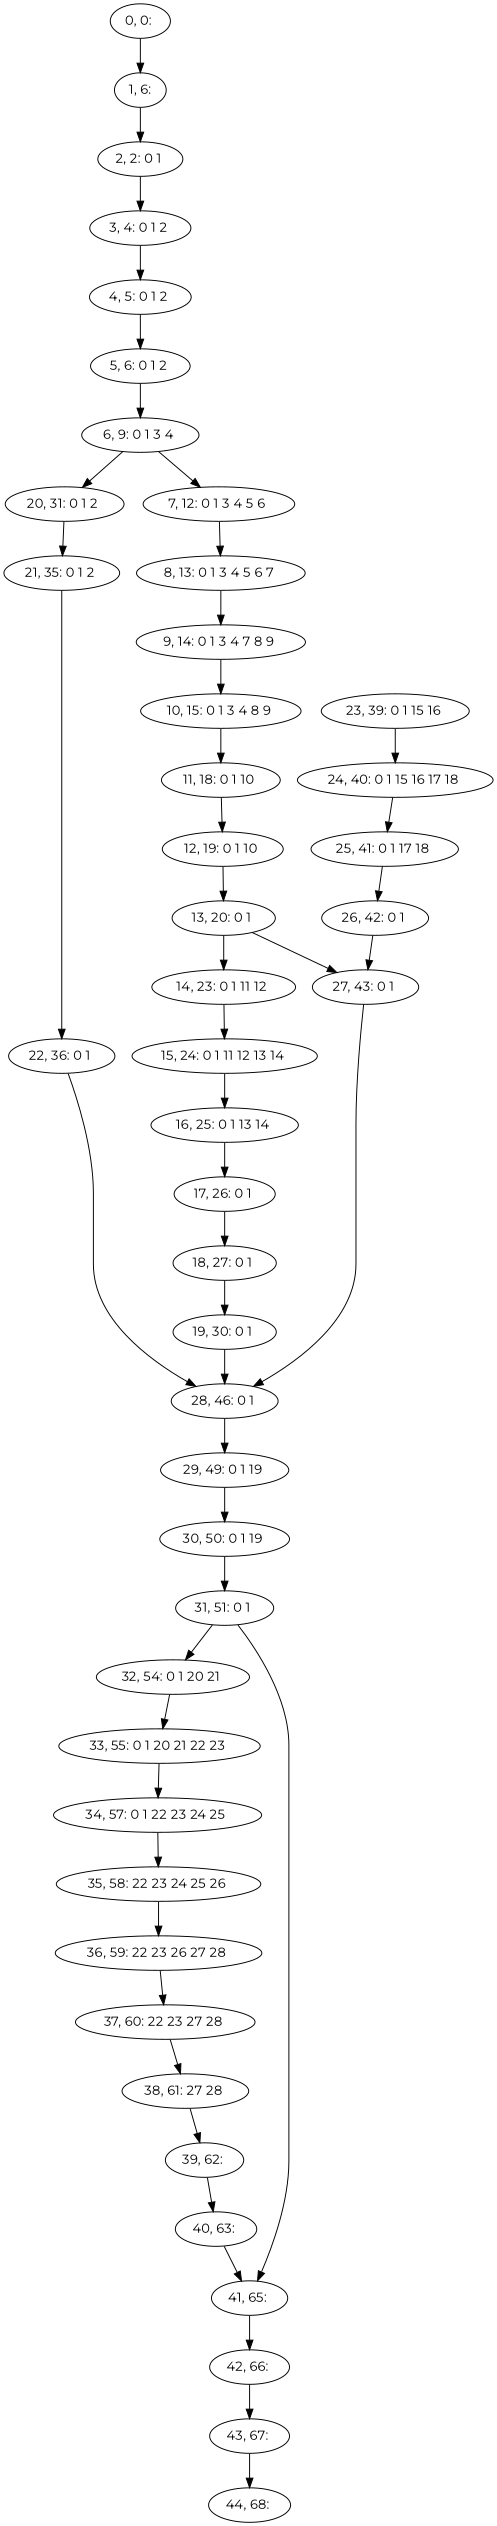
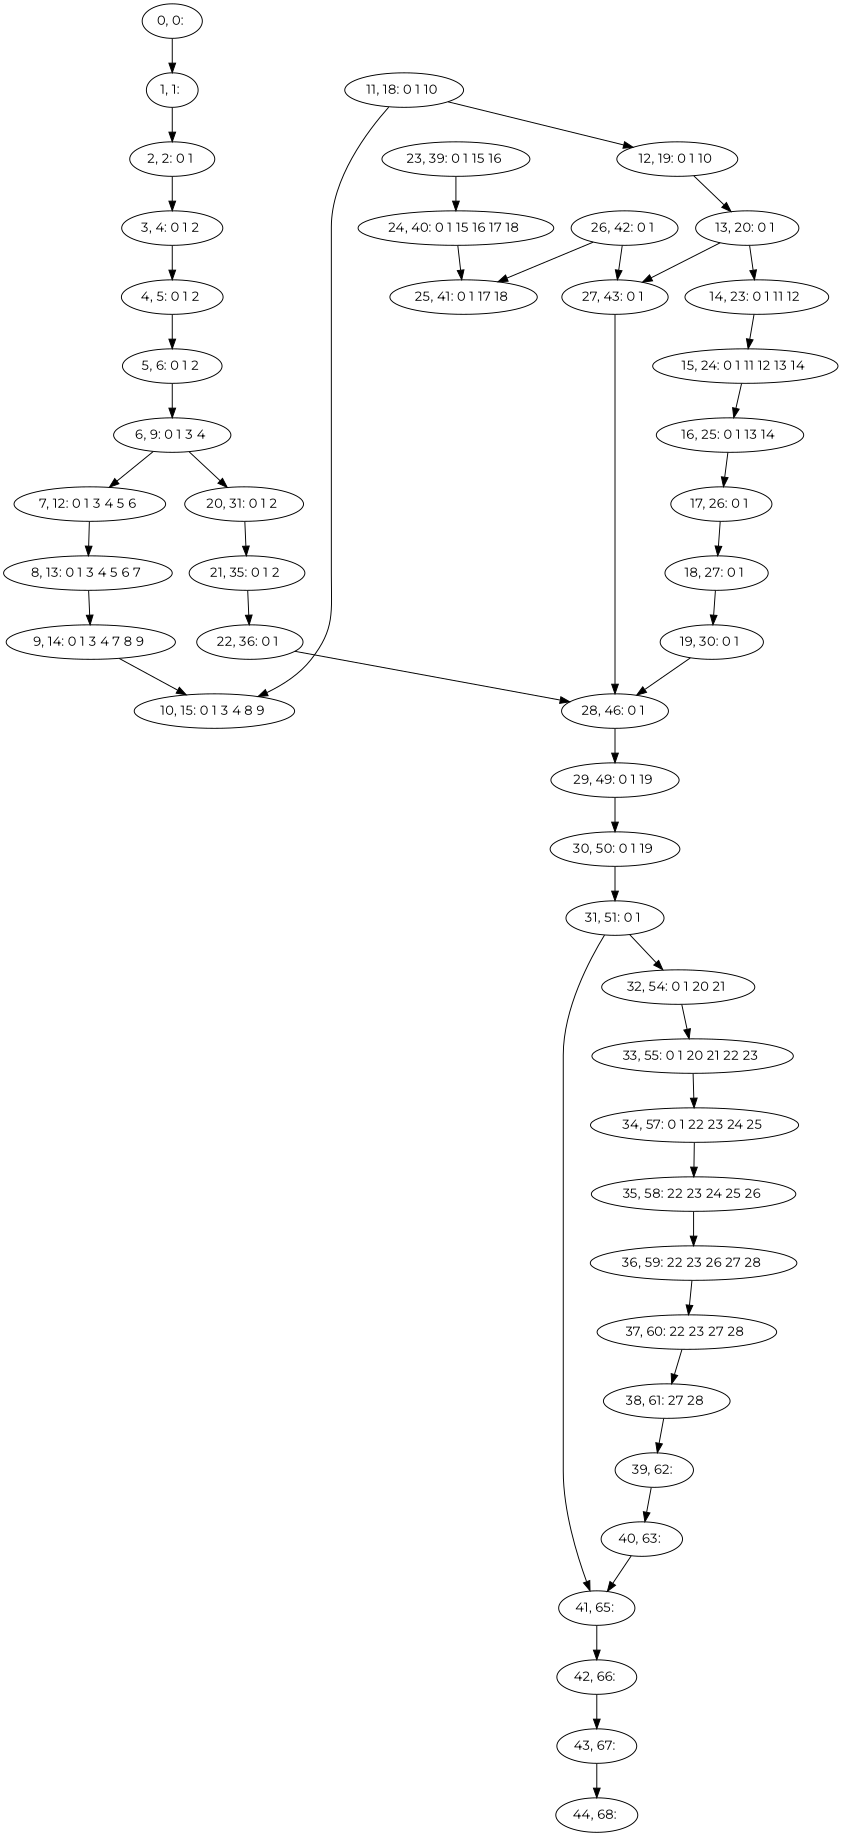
node "1, 6:": label "1, 6:" -> "1, 1:"
edge "10, 15: 0 1 3 4 8 9" -> "11, 18: 0 1 10": reversed
edge "25, 41: 0 1 17 18" -> "26, 42: 0 1": reversed
